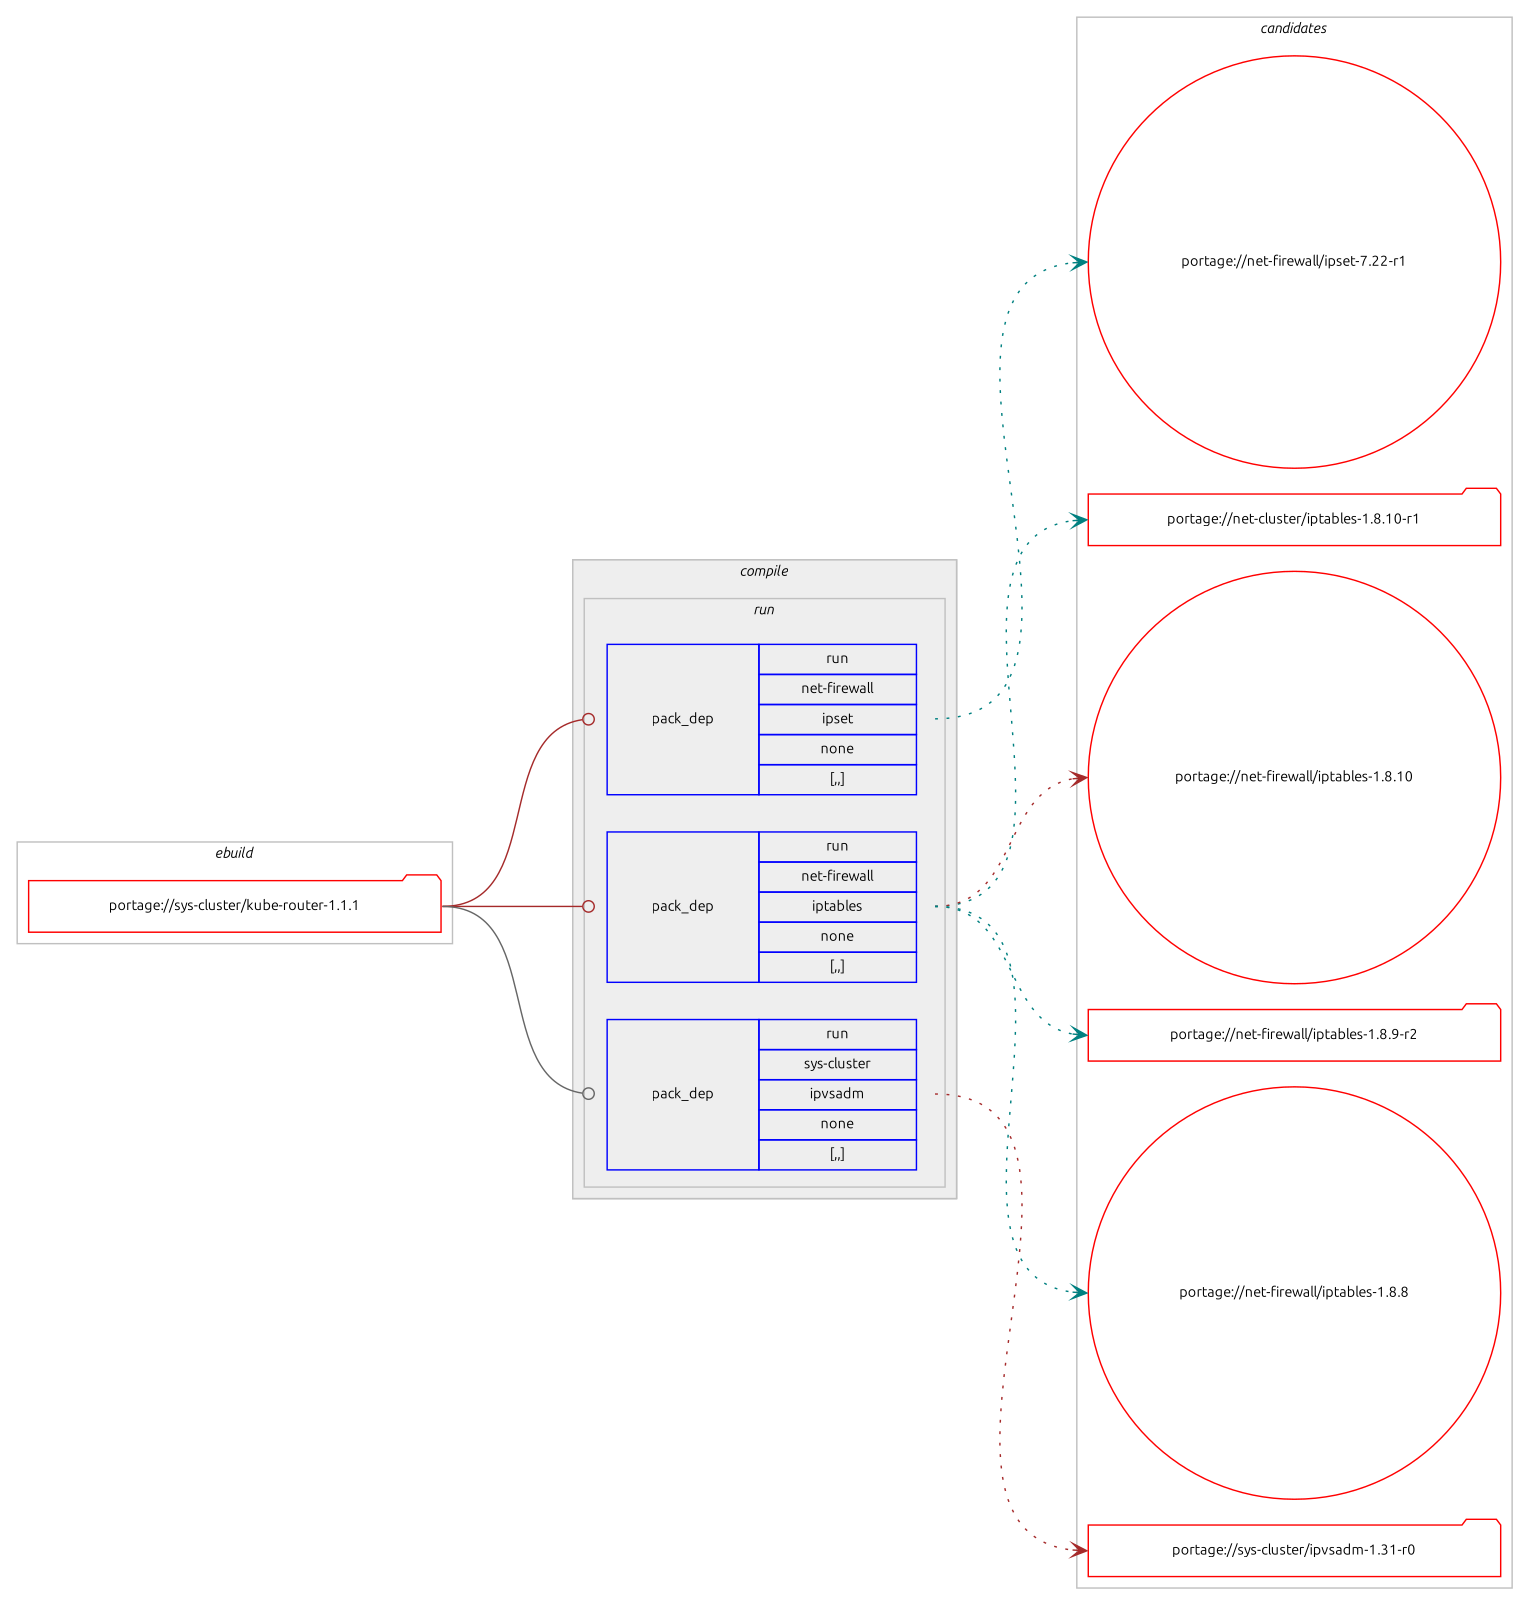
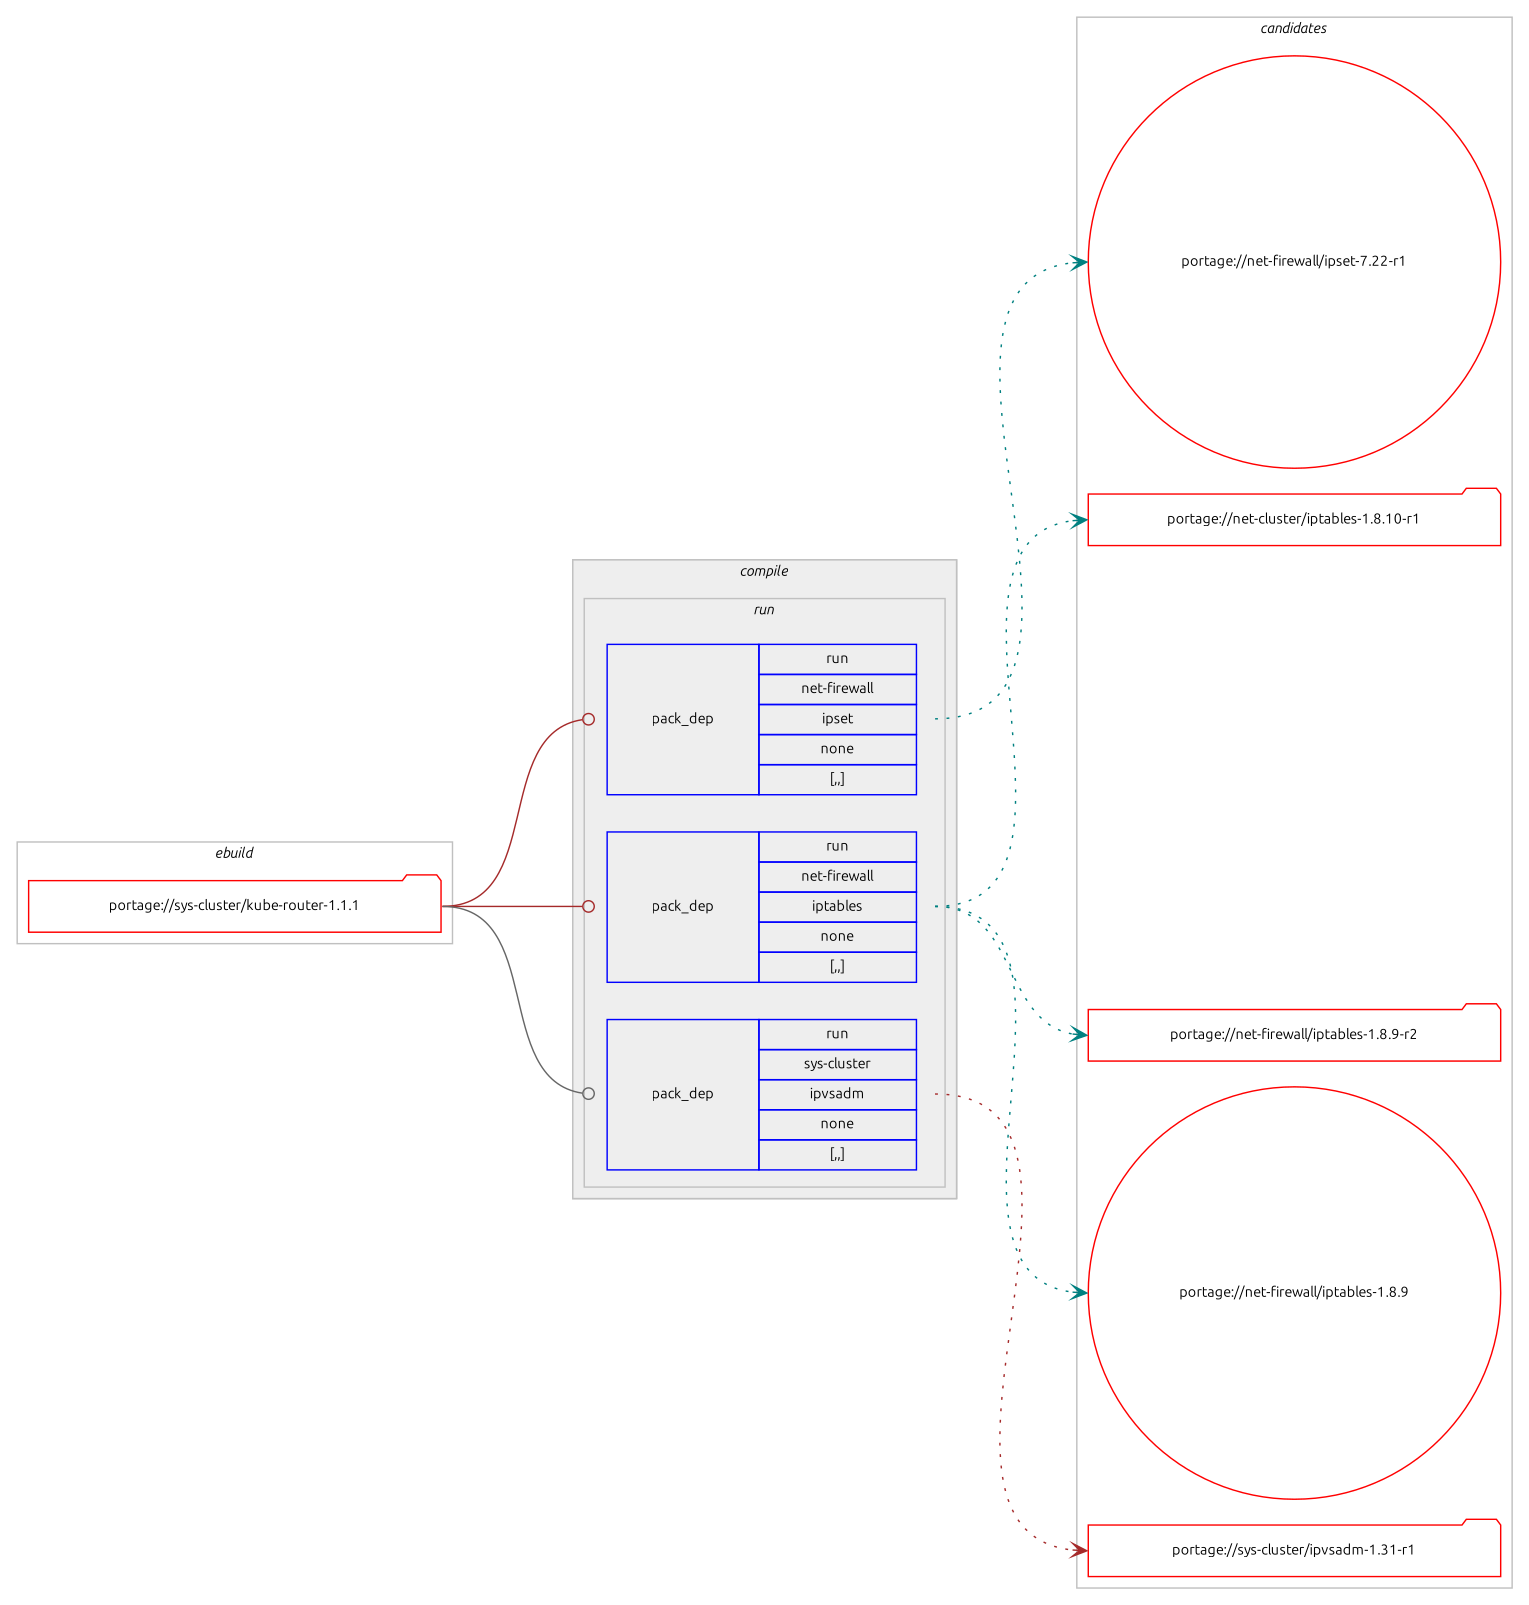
node "portage://net-firewall/iptables-1.8.10": removed
node "portage://net-firewall/iptables-1.8.8": label "portage://net-firewall/iptables-1.8.8" -> "portage://net-firewall/iptables-1.8.9"
node "portage://sys-cluster/ipvsadm-1.31-r0": label "portage://sys-cluster/ipvsadm-1.31-r0" -> "portage://sys-cluster/ipvsadm-1.31-r1"
